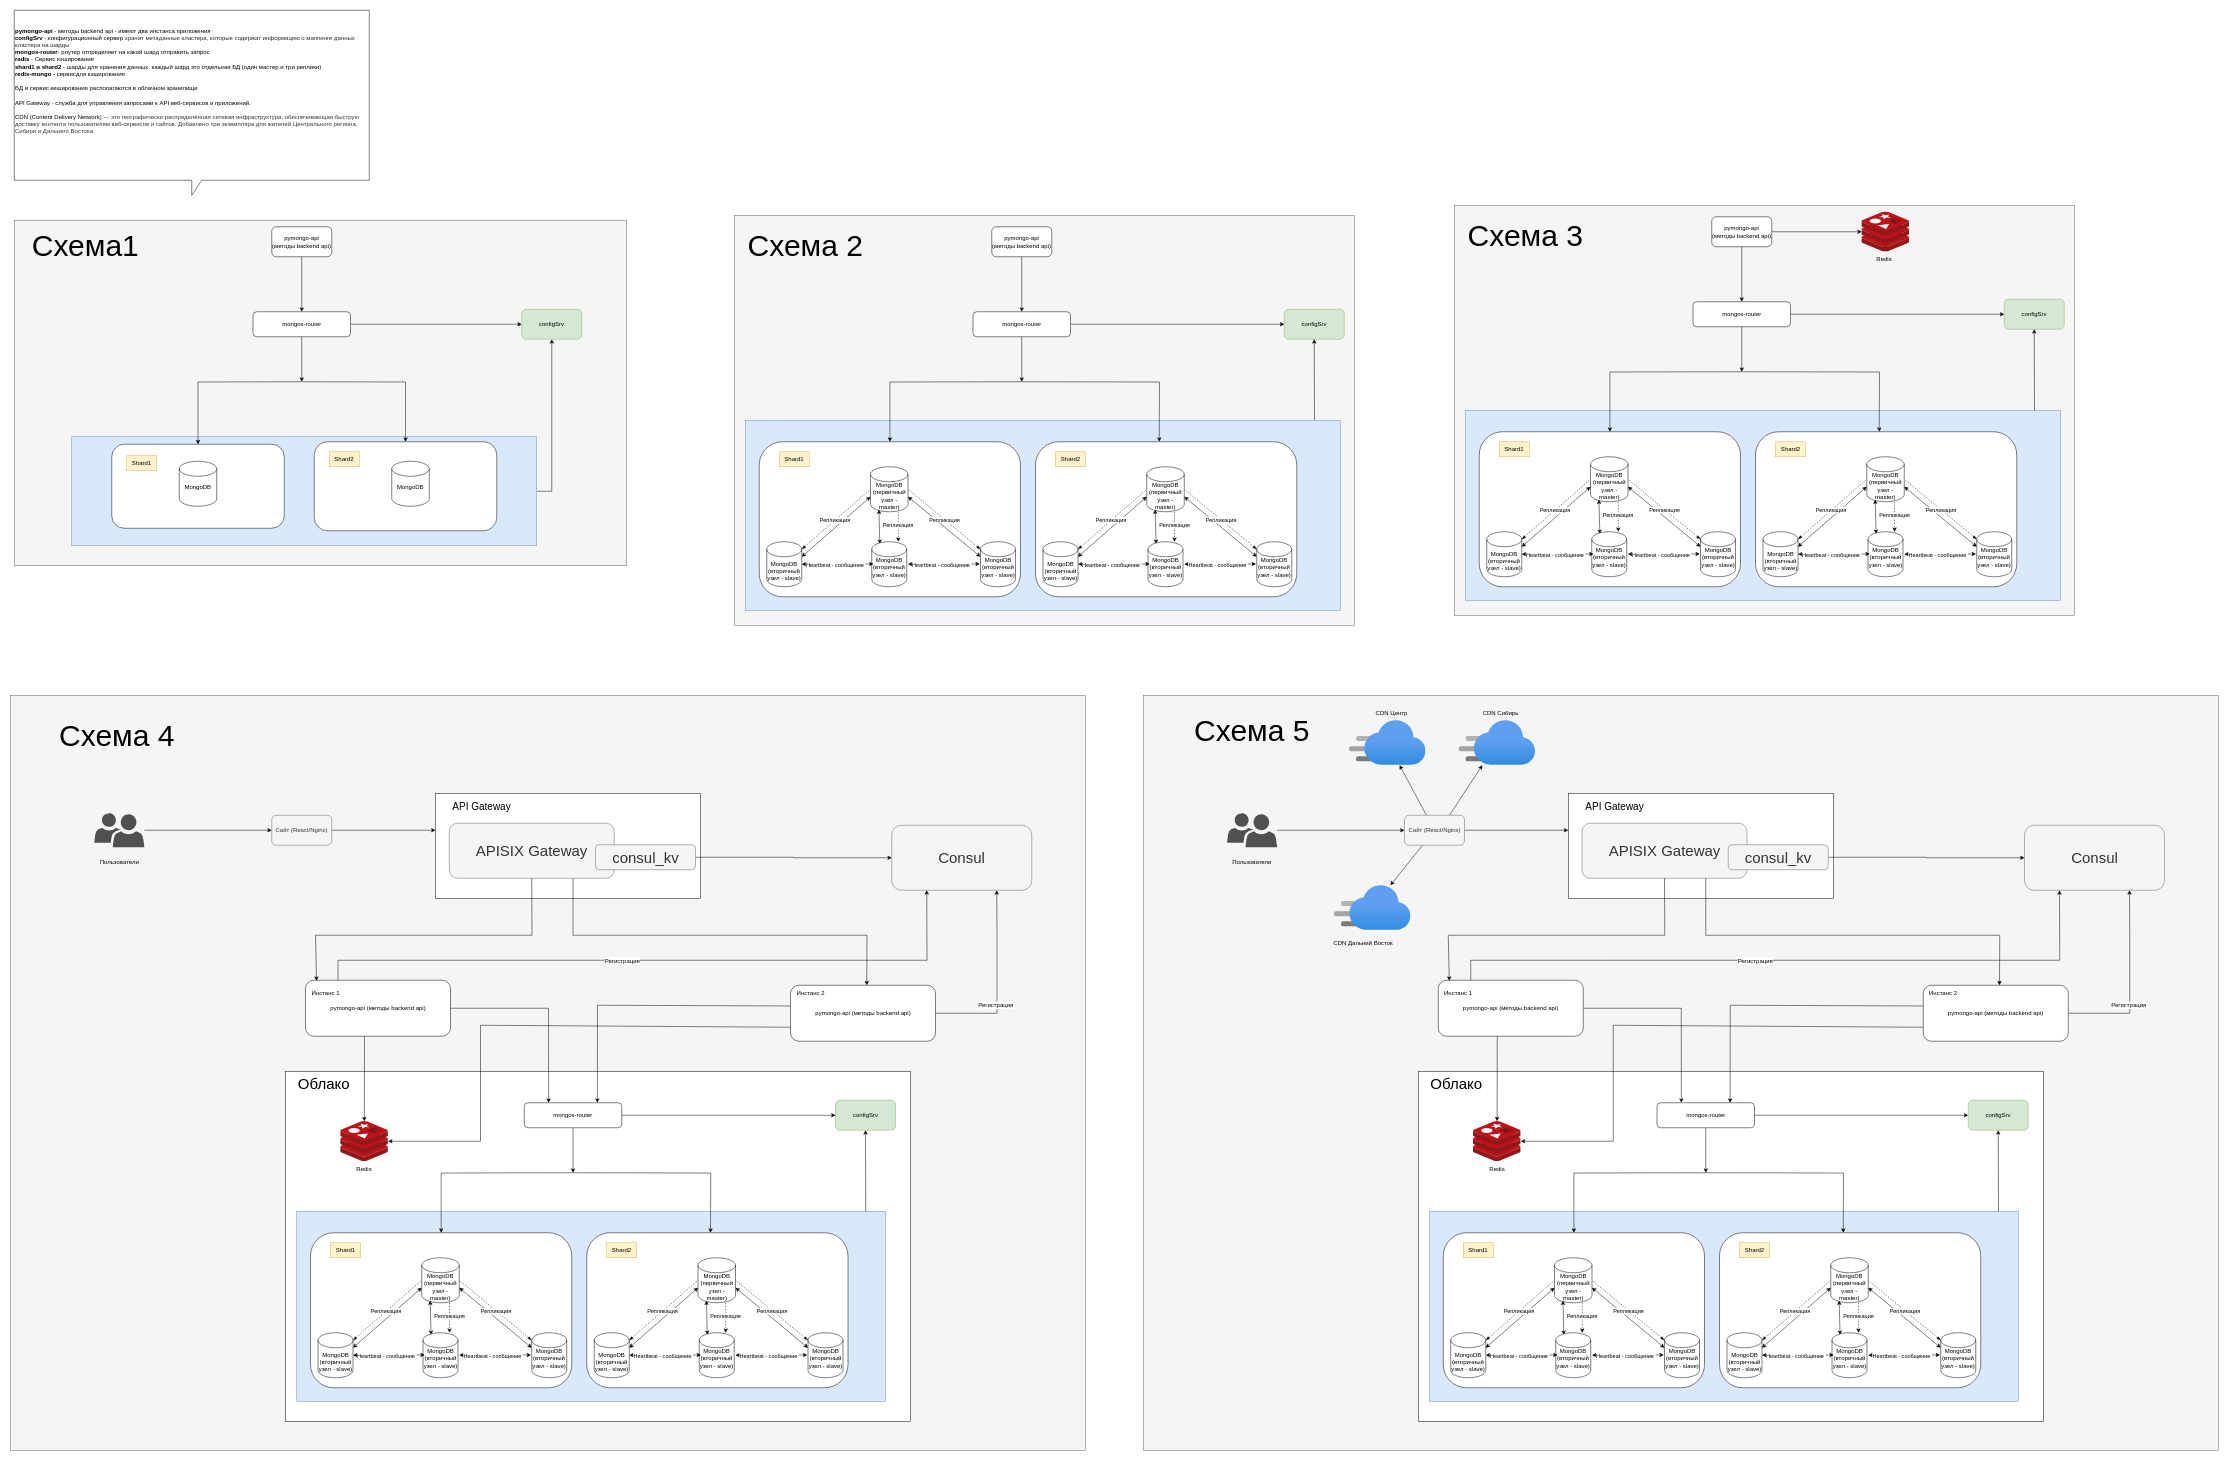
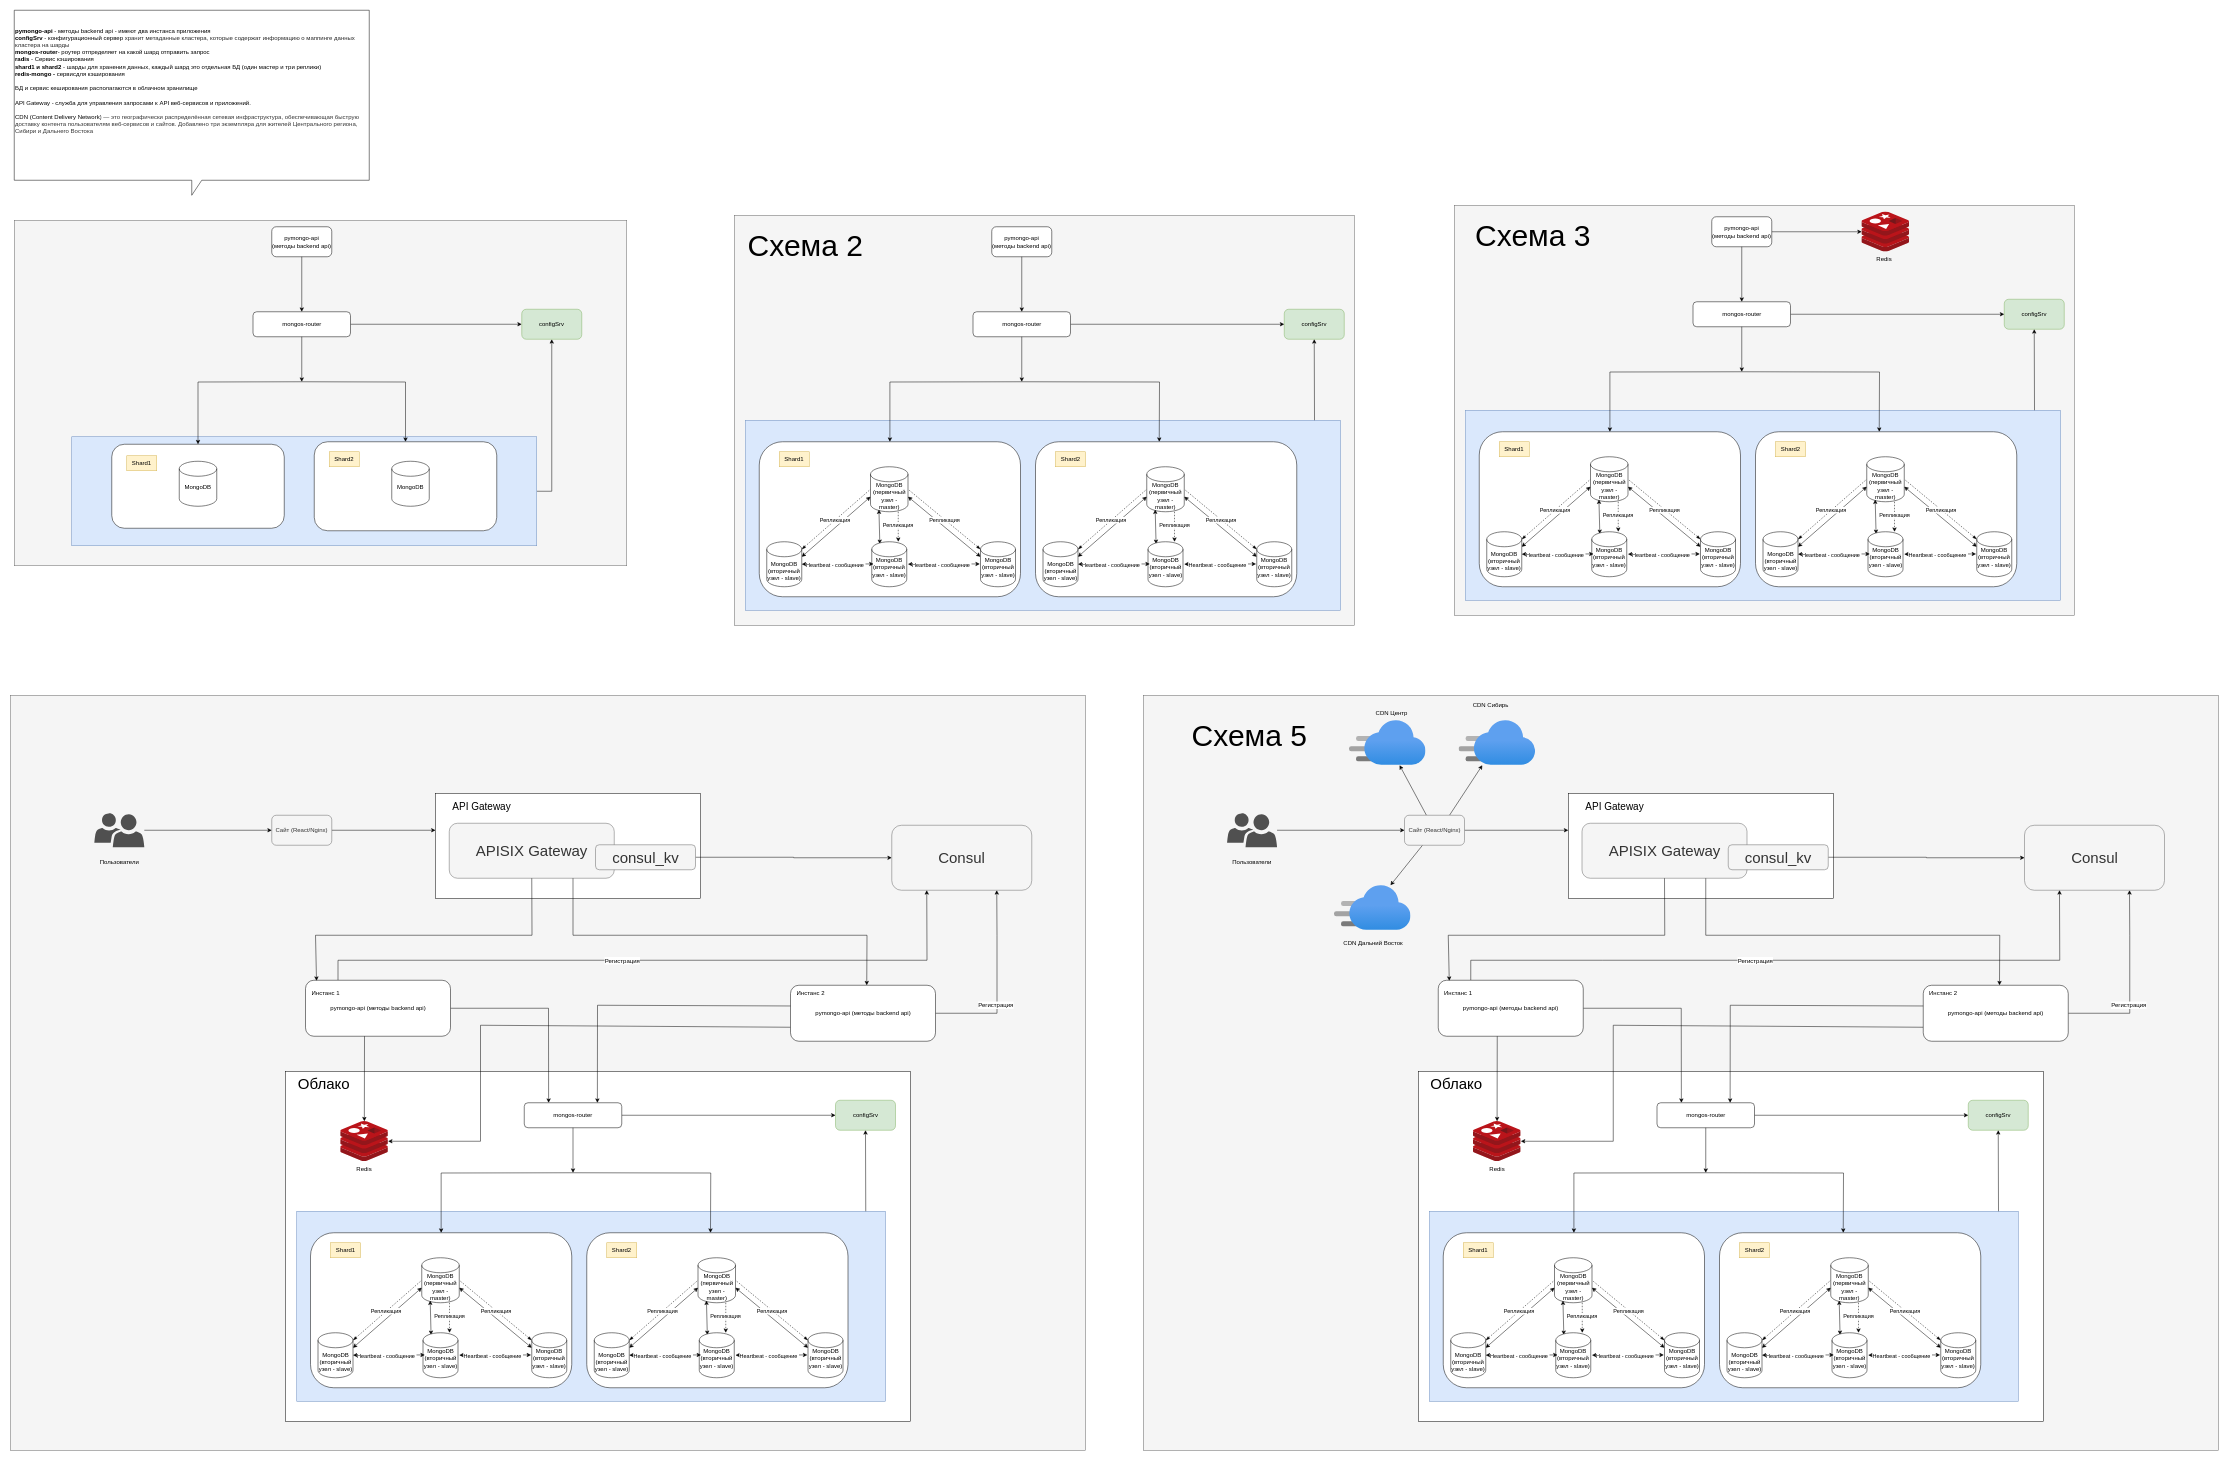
node "Схема 3": moved (1526, 235) -> (1533, 235)
node "Схема1": removed
node "CDN Сибирь": moved (1501, 713) -> (1491, 705)
node "Схема 5": moved (1252, 730) -> (1250, 735)
node "Схема 4": removed
node "CDN Дальний Восток": moved (1363, 943) -> (1373, 943)
